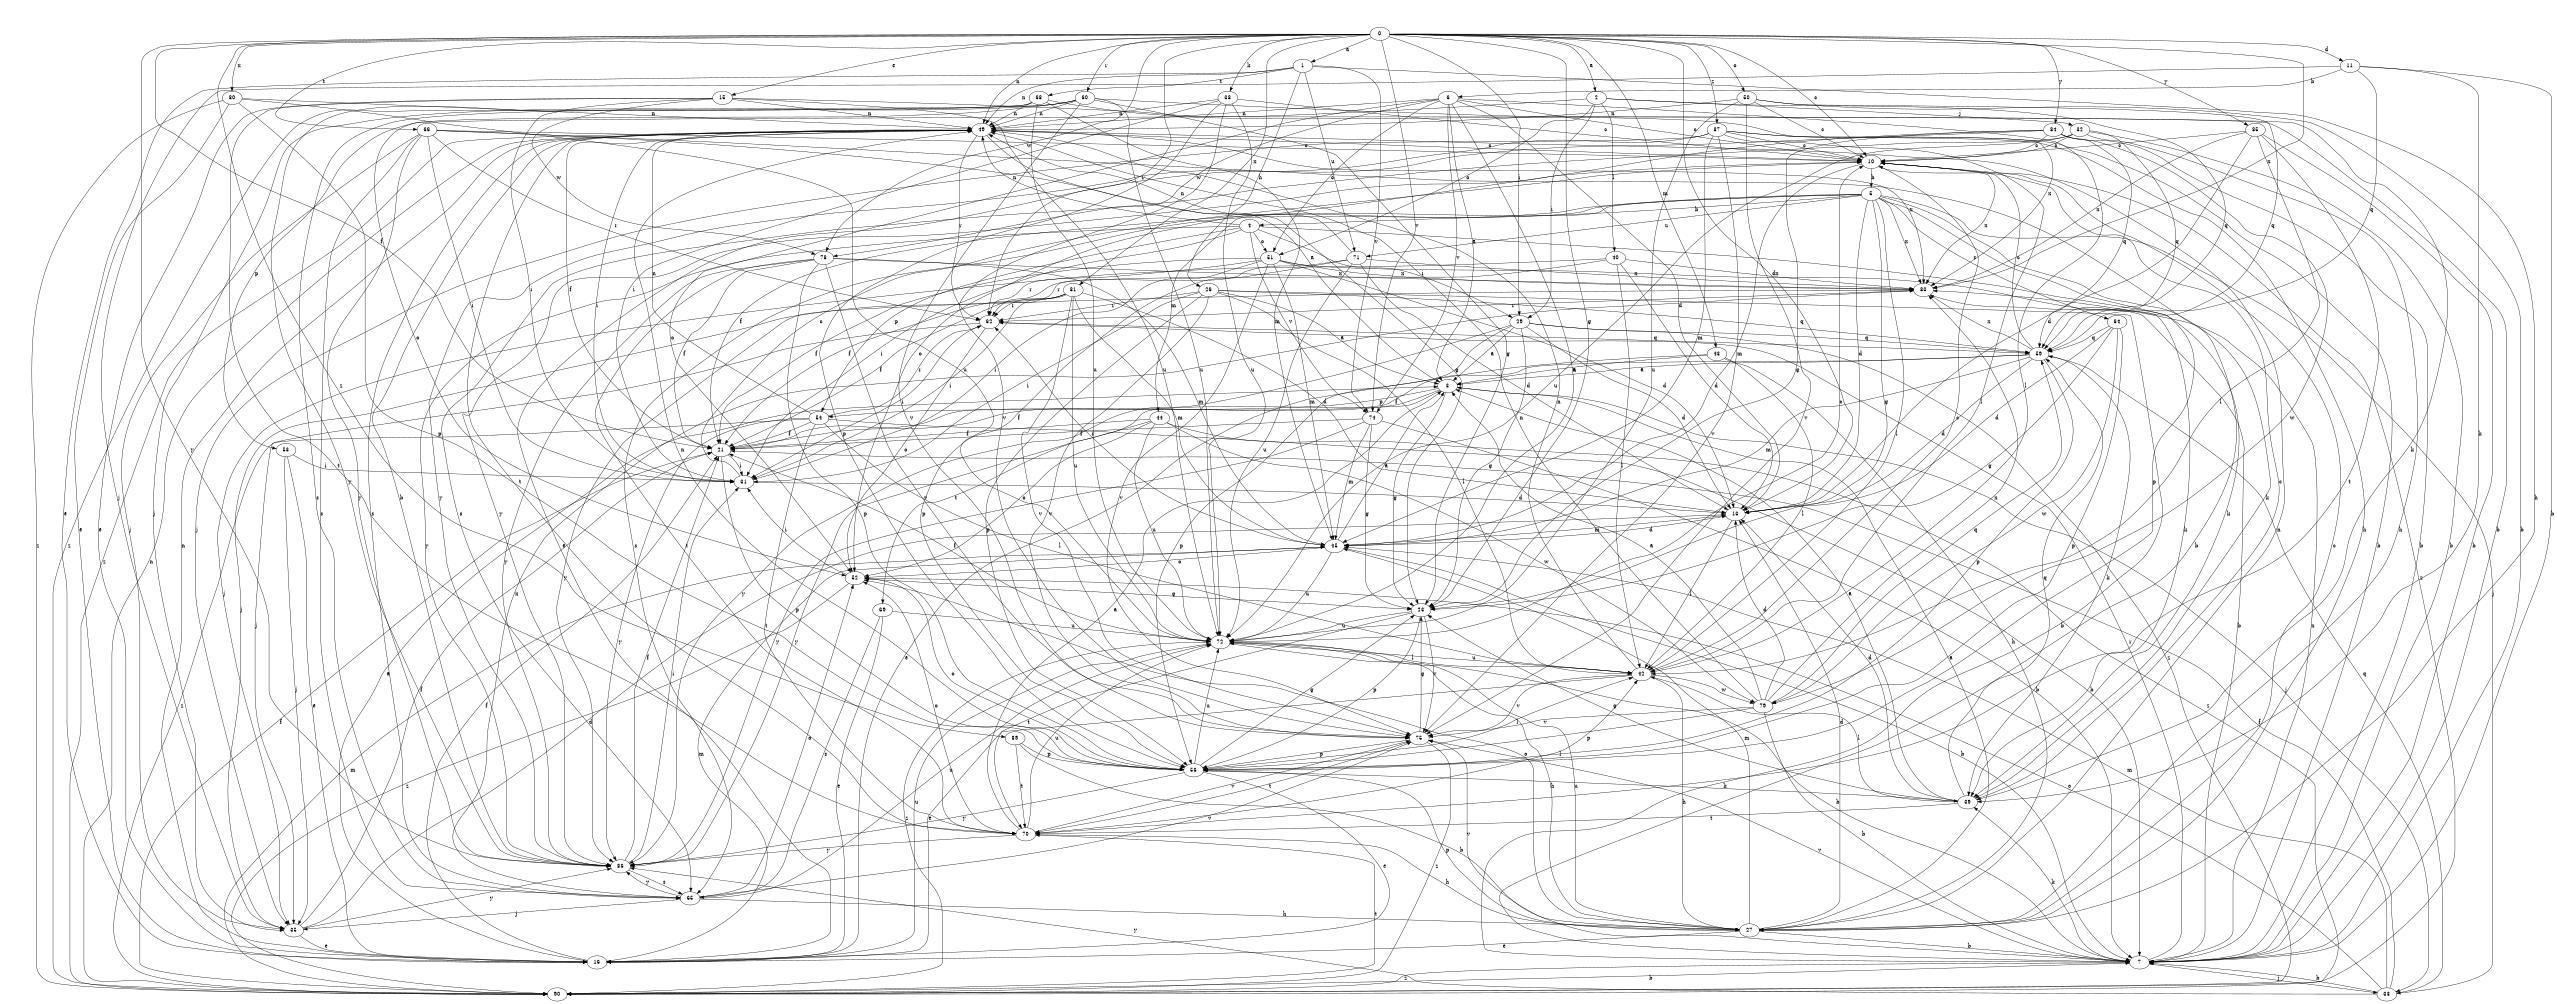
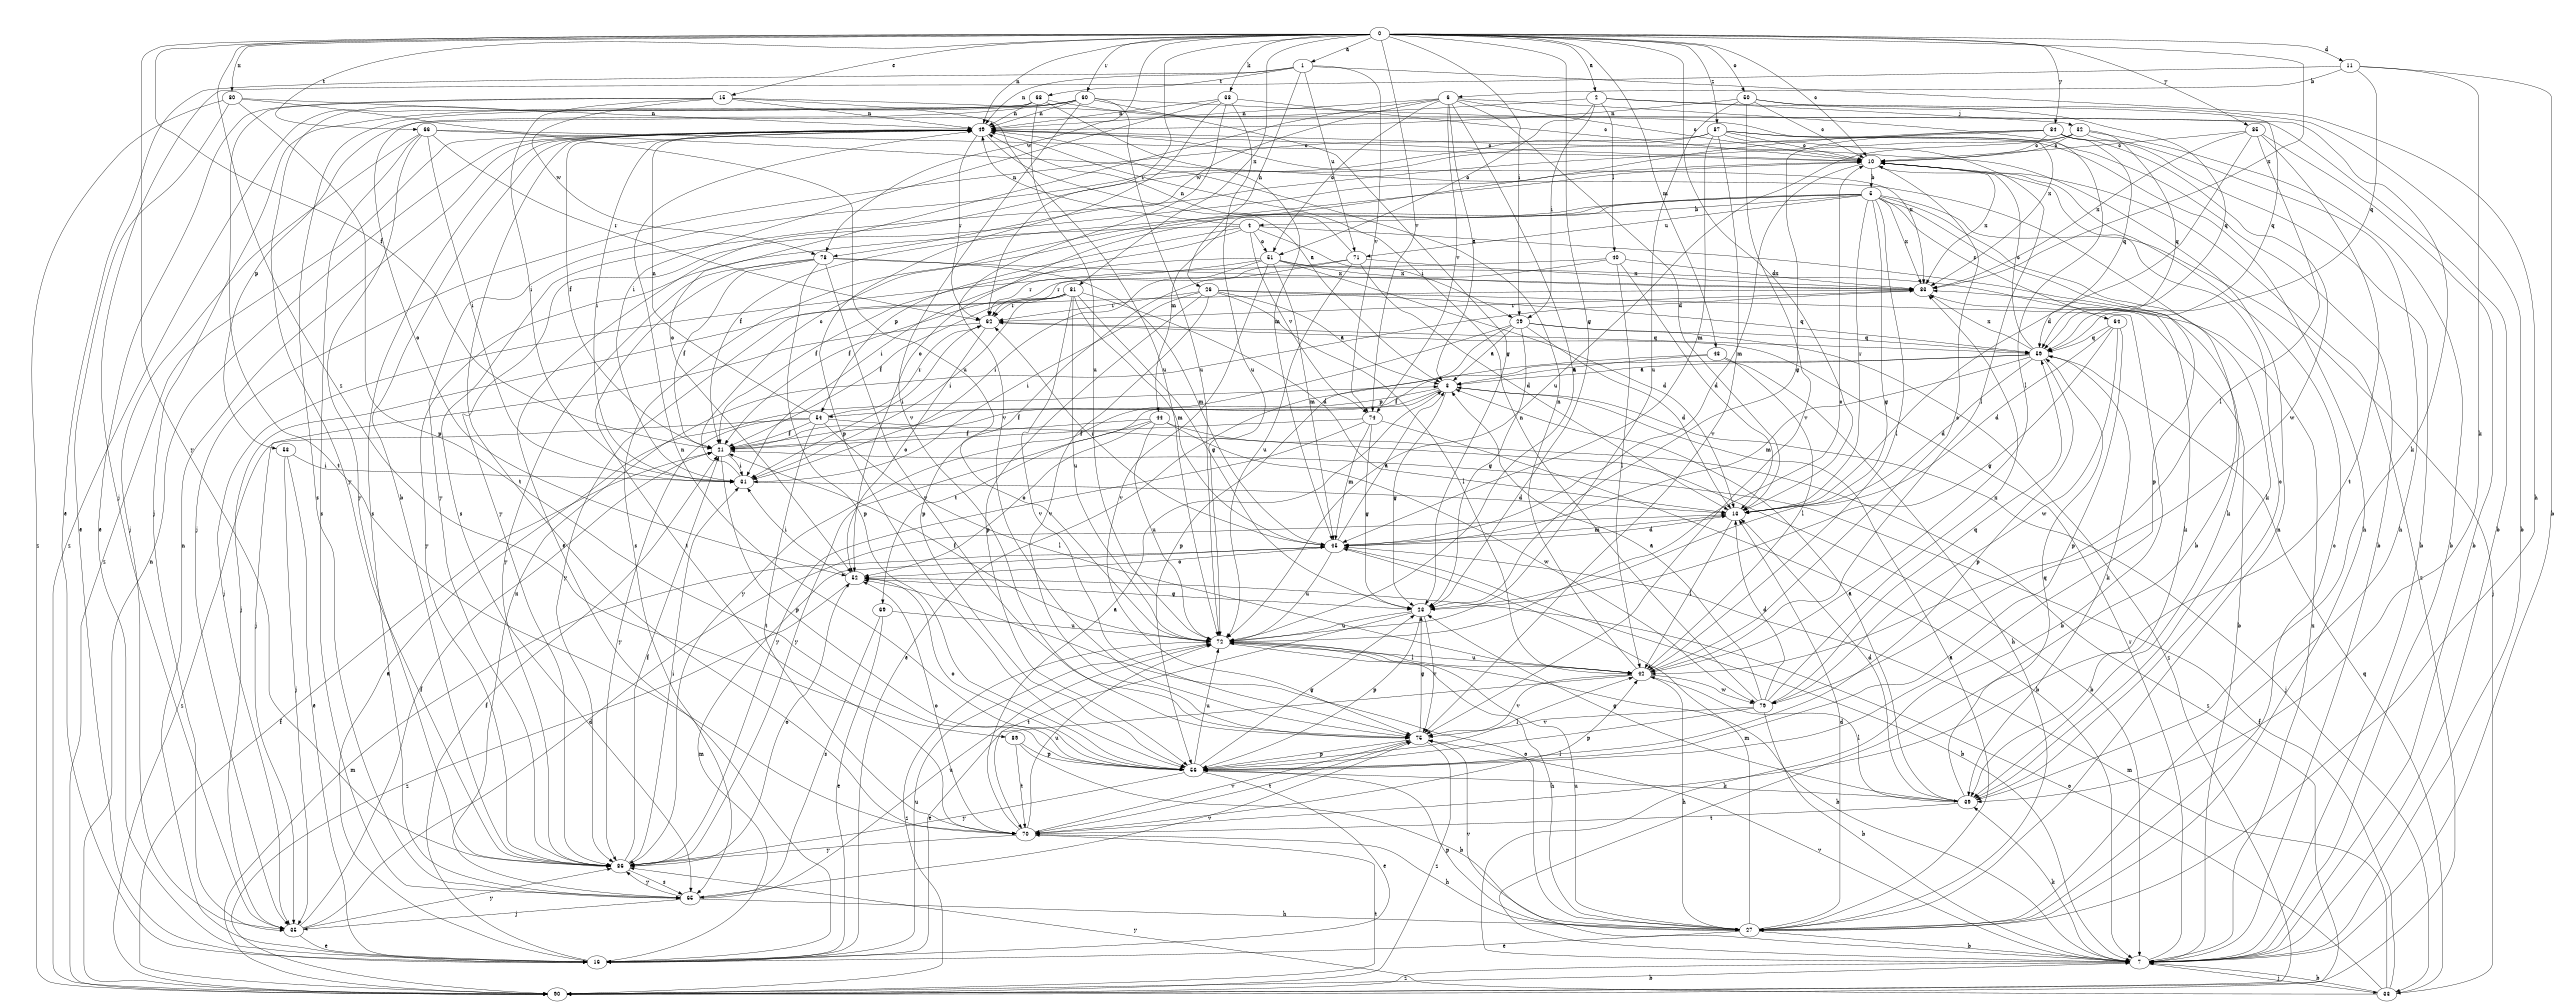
edge "66" -> "23": now "81" -> "23"
edge "5" -> "13": label "d" -> "r"
edge "65" -> "52": now "86" -> "52"
